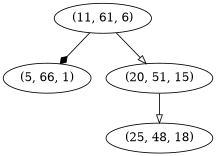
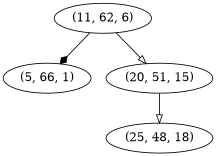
node "(11, 61, 6)": label "(11, 61, 6)" -> "(11, 62, 6)"
